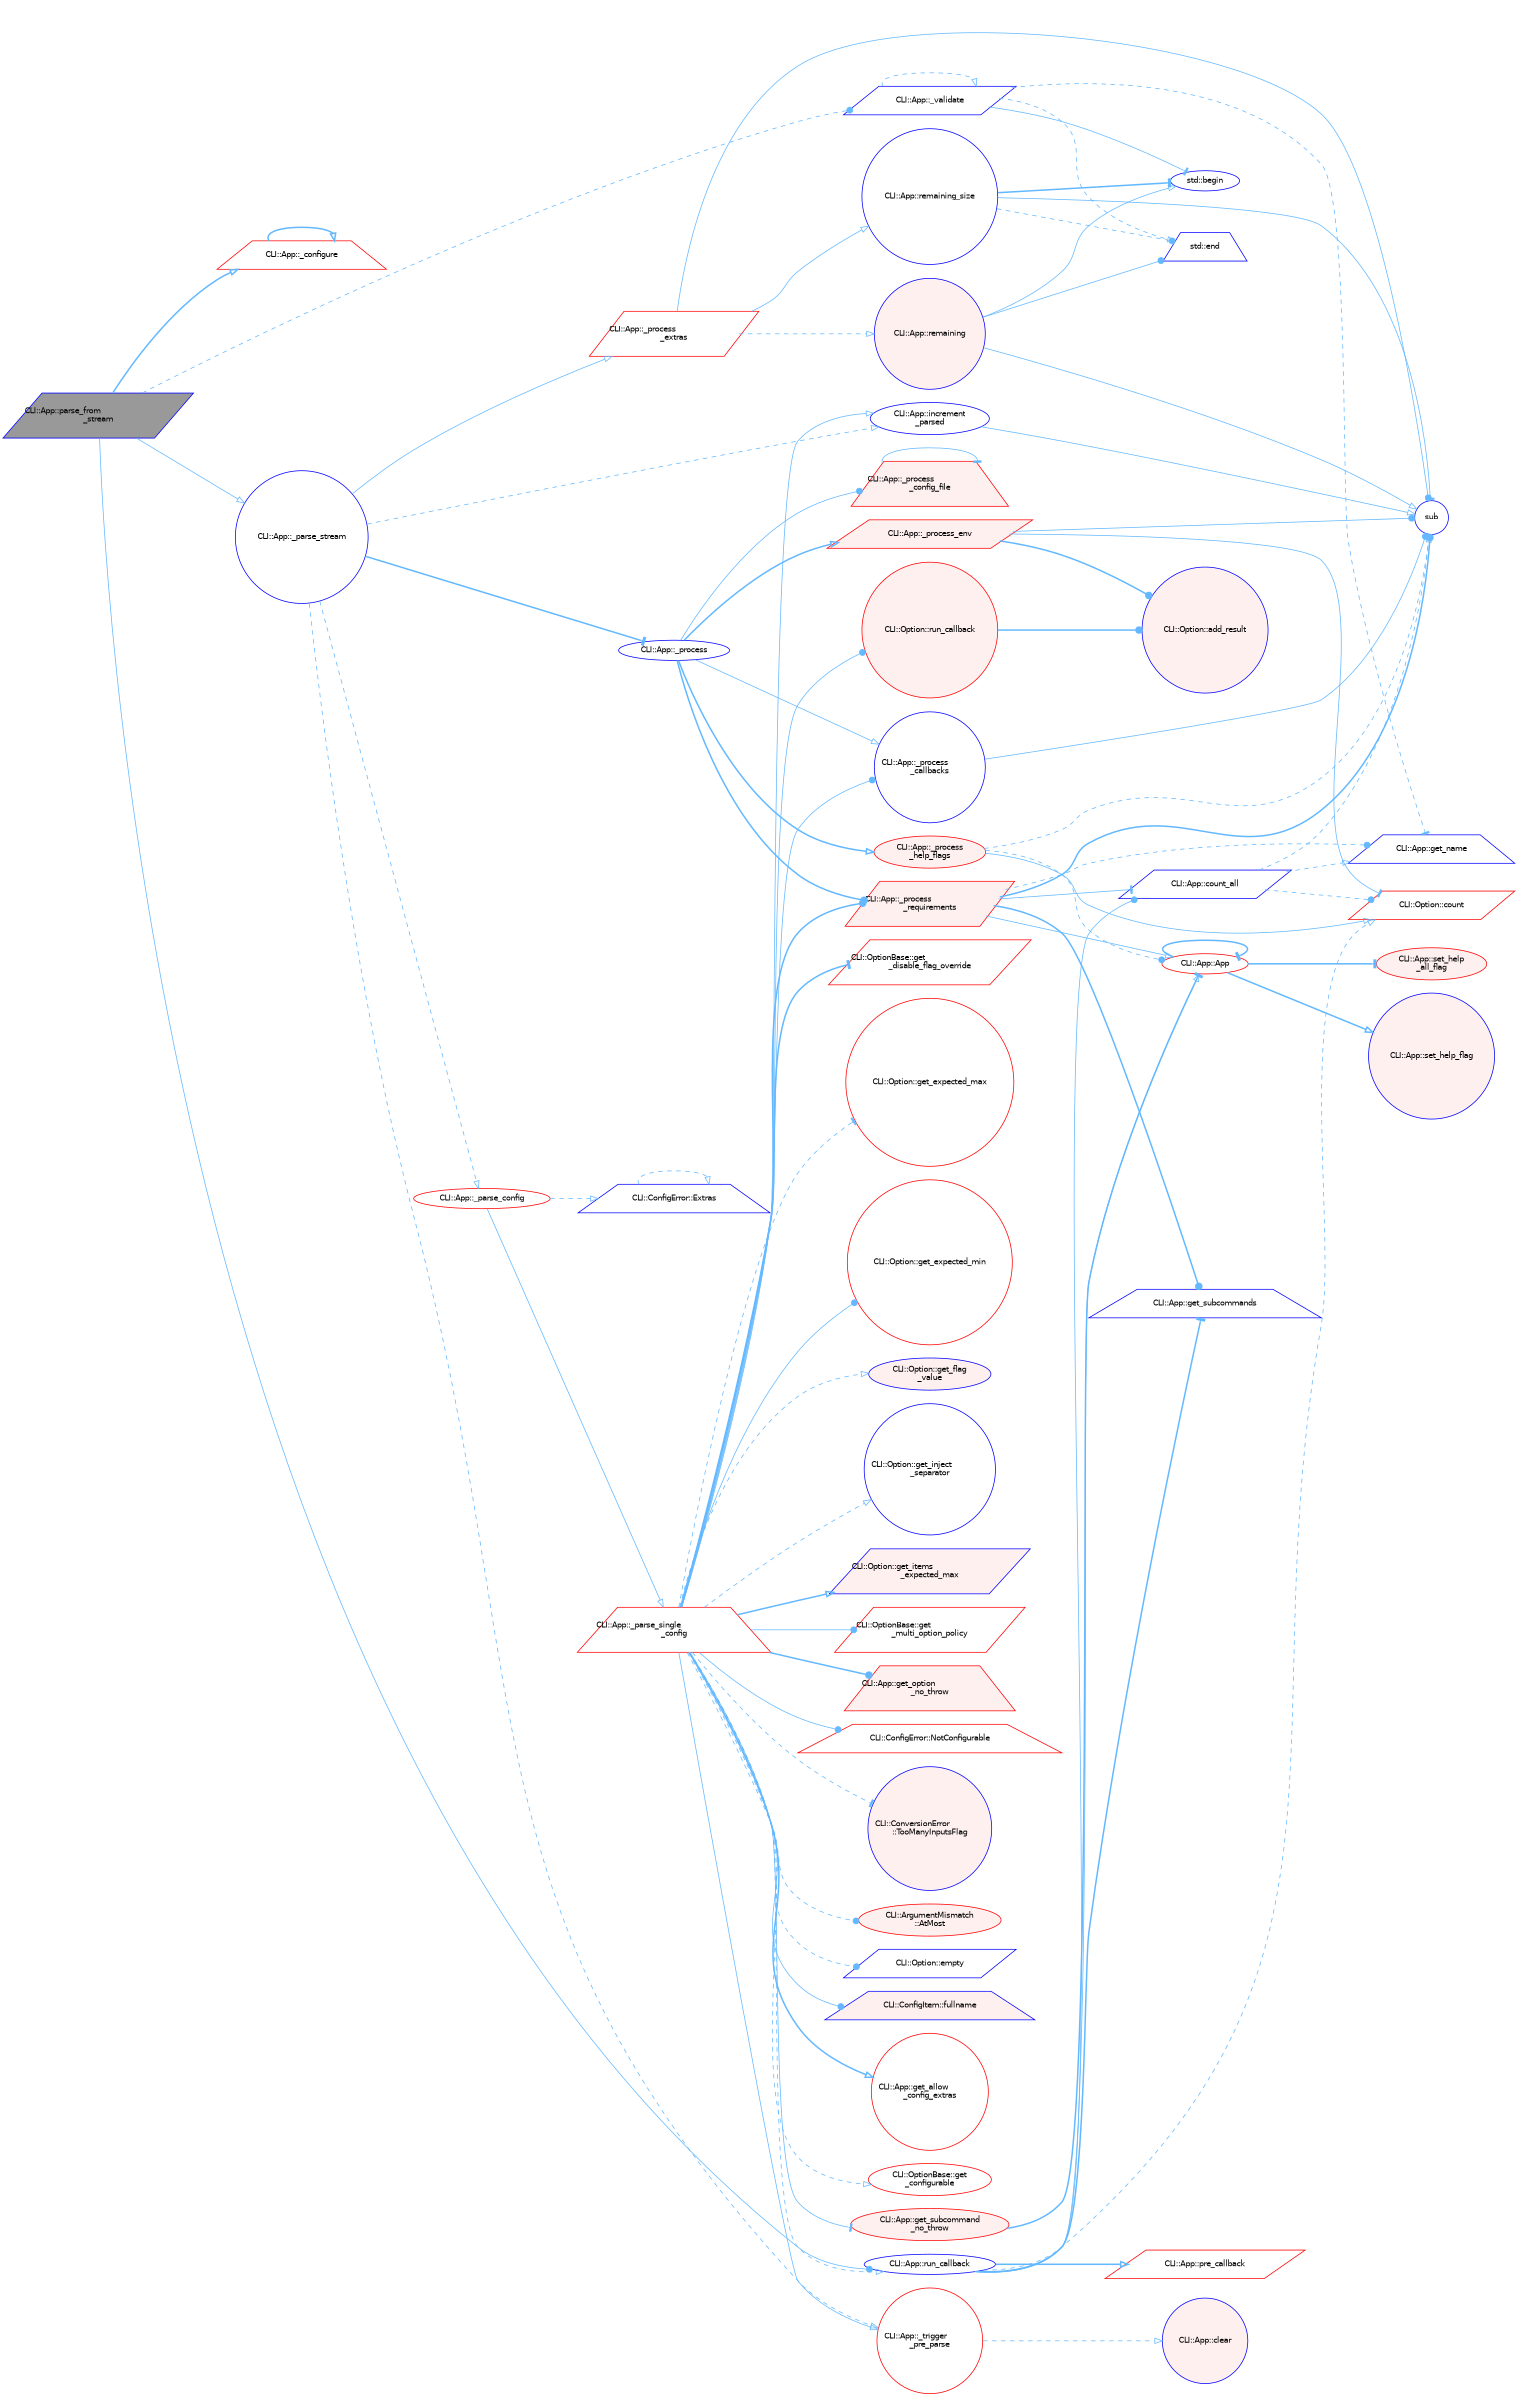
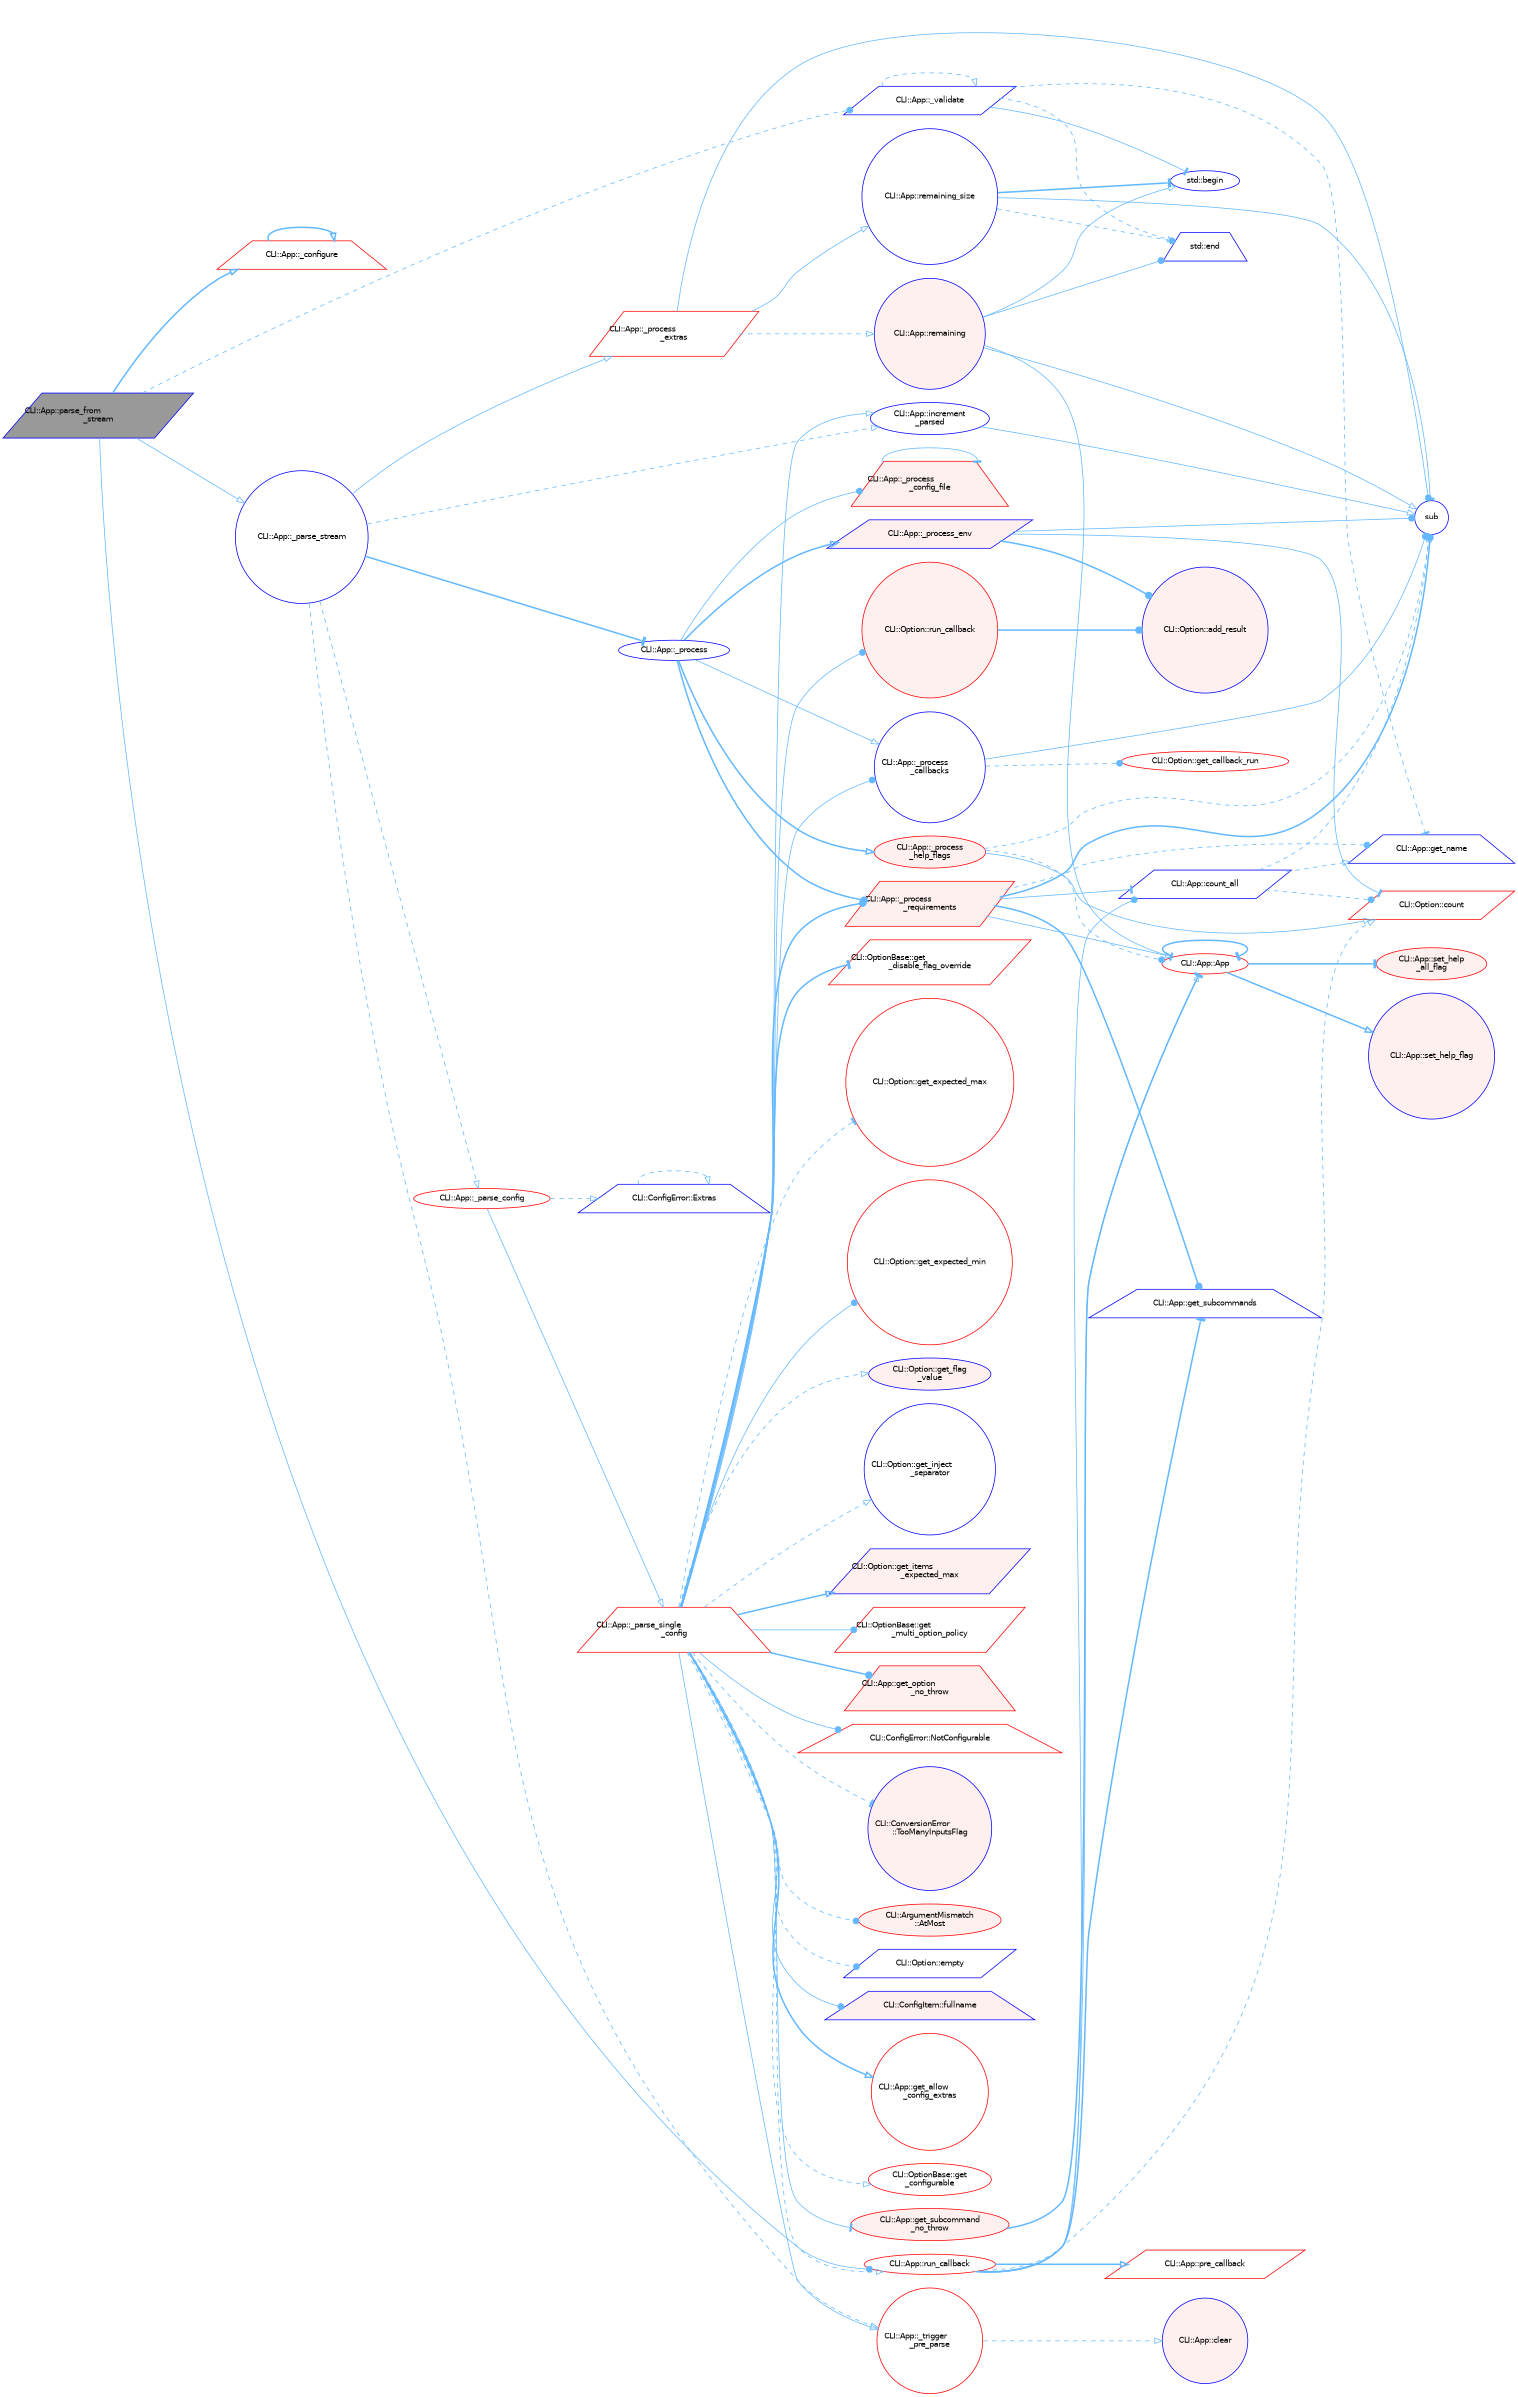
node "CLI::App::_process_env": color red -> blue
edge "CLI::App::remaining" -> "CLI::App::App": added
node "CLI::Option::get_callback_run": added
node "CLI::App::run_callback": color blue -> red
